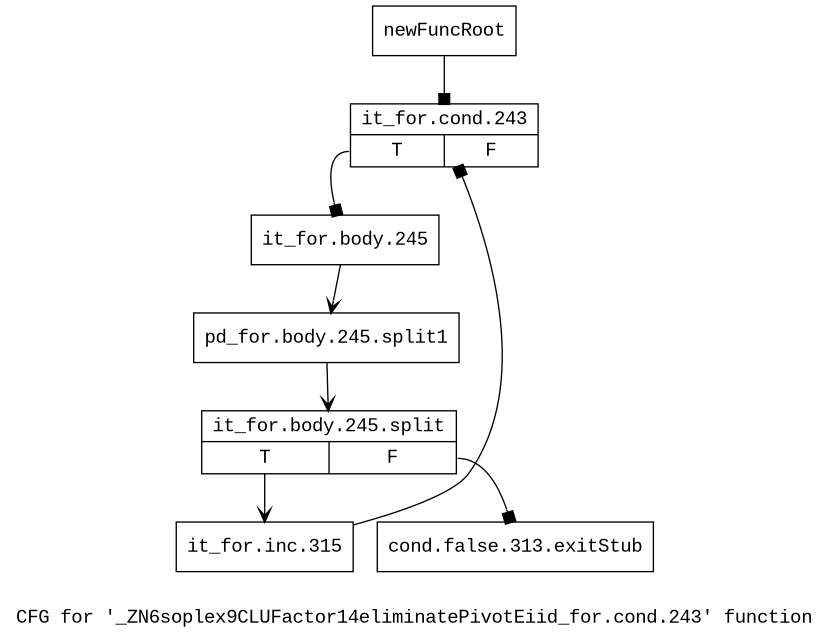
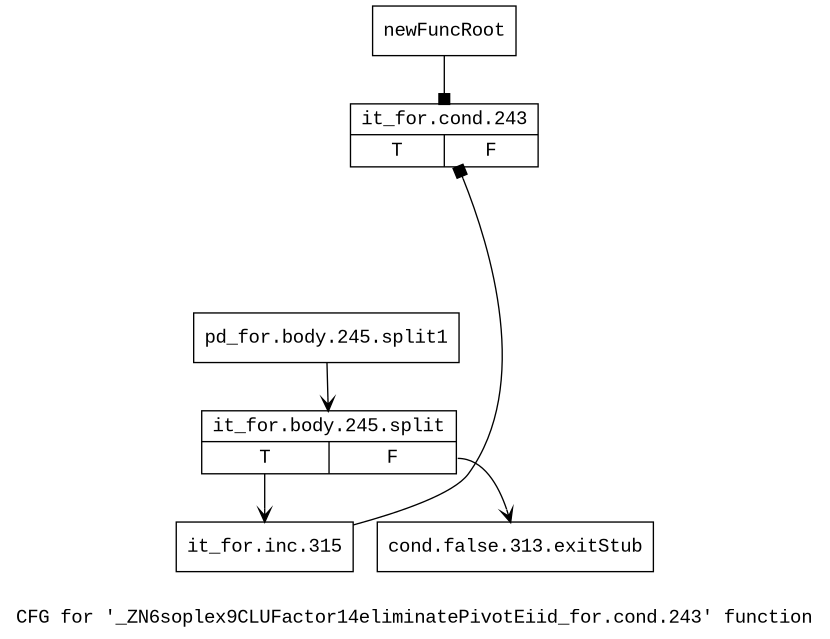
node "it_for.body.245": removed
edge "it_for.body.245.split" -> "cond.false.313.exitStub": arrowhead box -> vee
